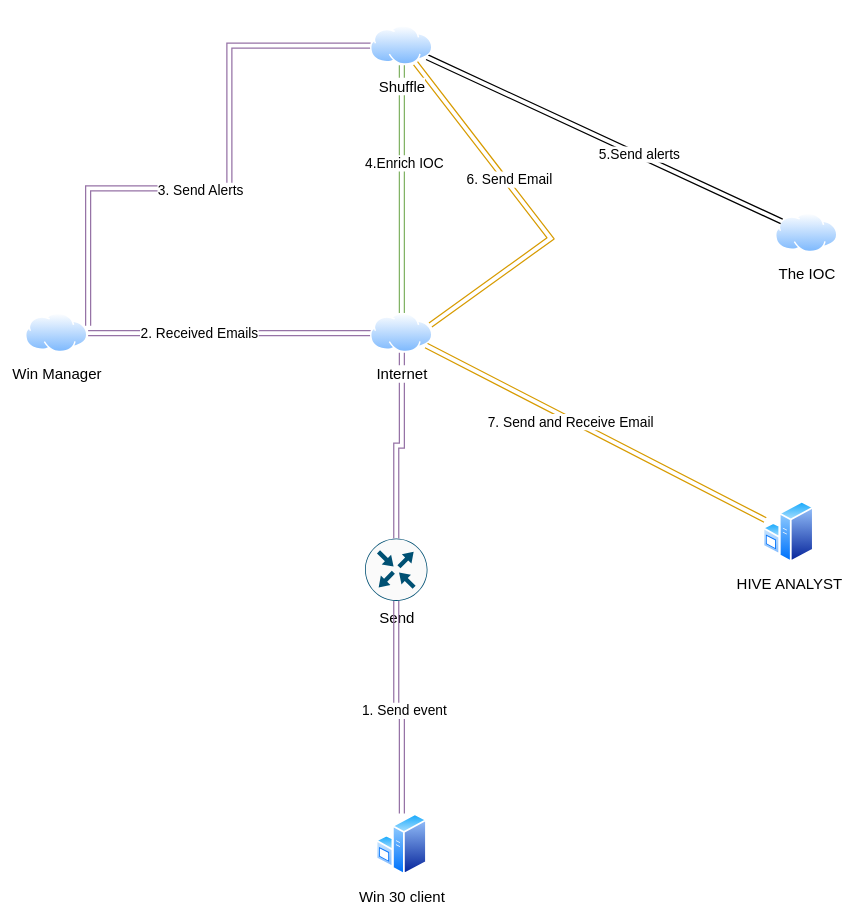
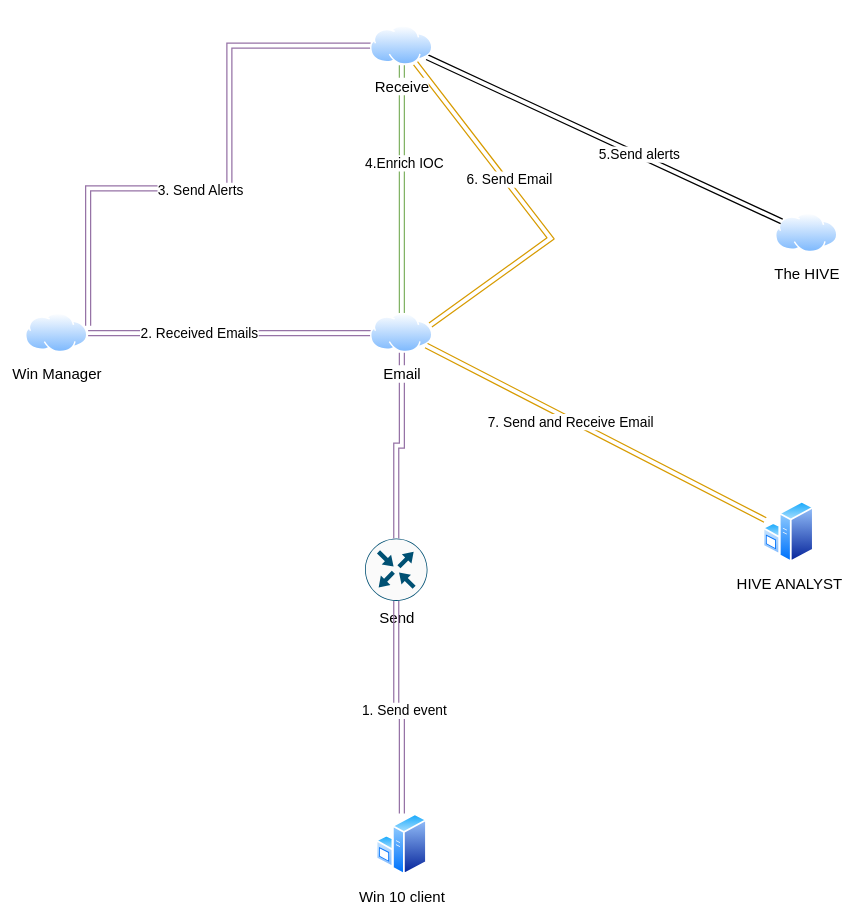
node "Shuffle": label "Shuffle" -> "Receive"
node "The IOC": label "The IOC" -> "The HIVE"
node "Internet": label "Internet" -> "Email"
node "Win 30 client": label "Win 30 client" -> "Win 10 client"
